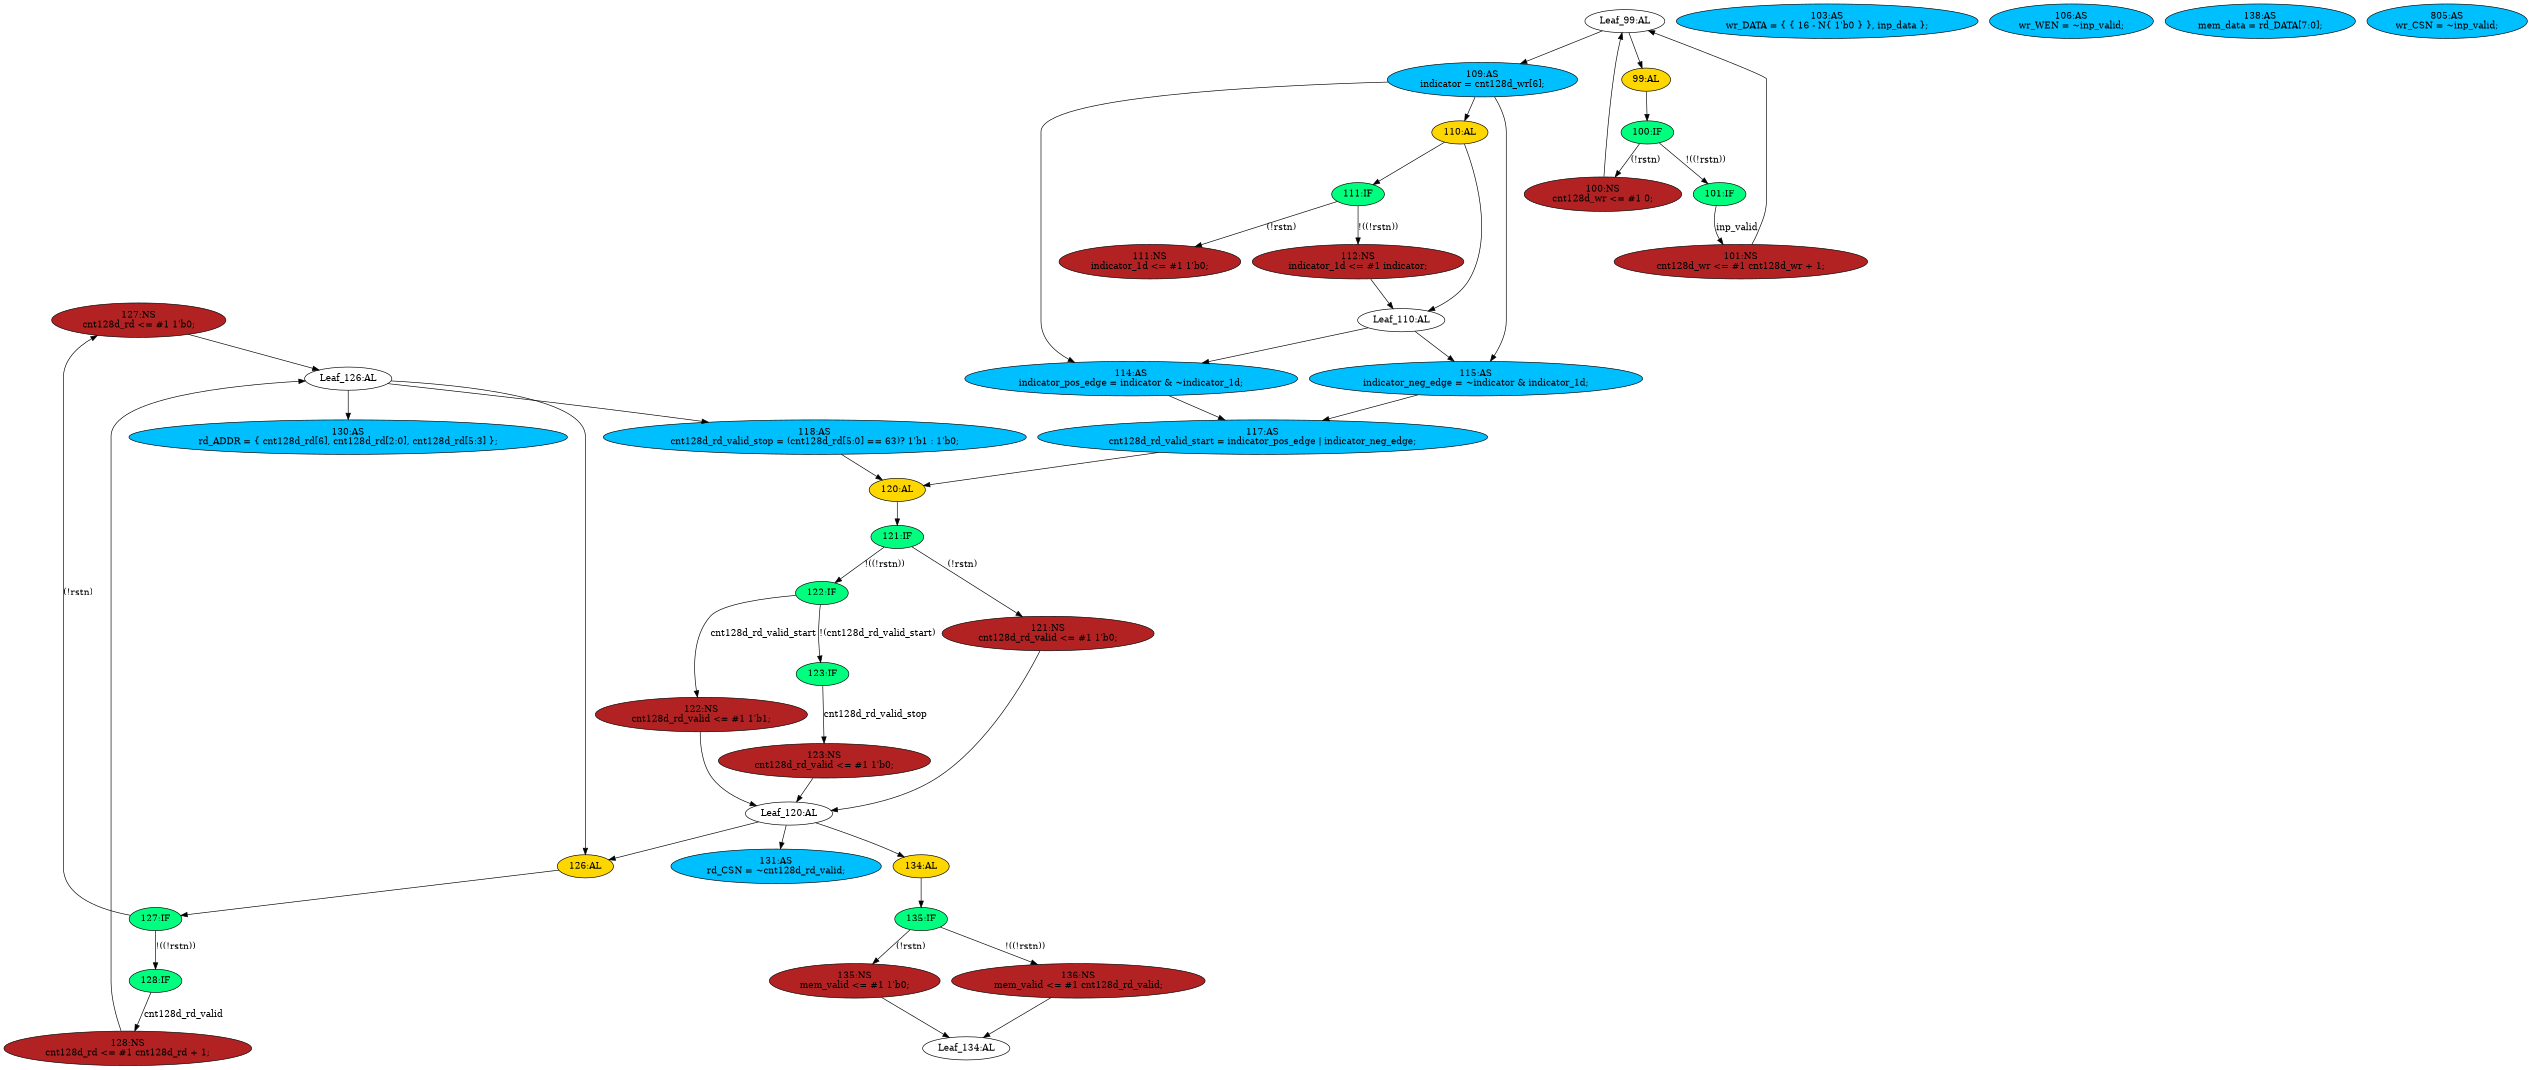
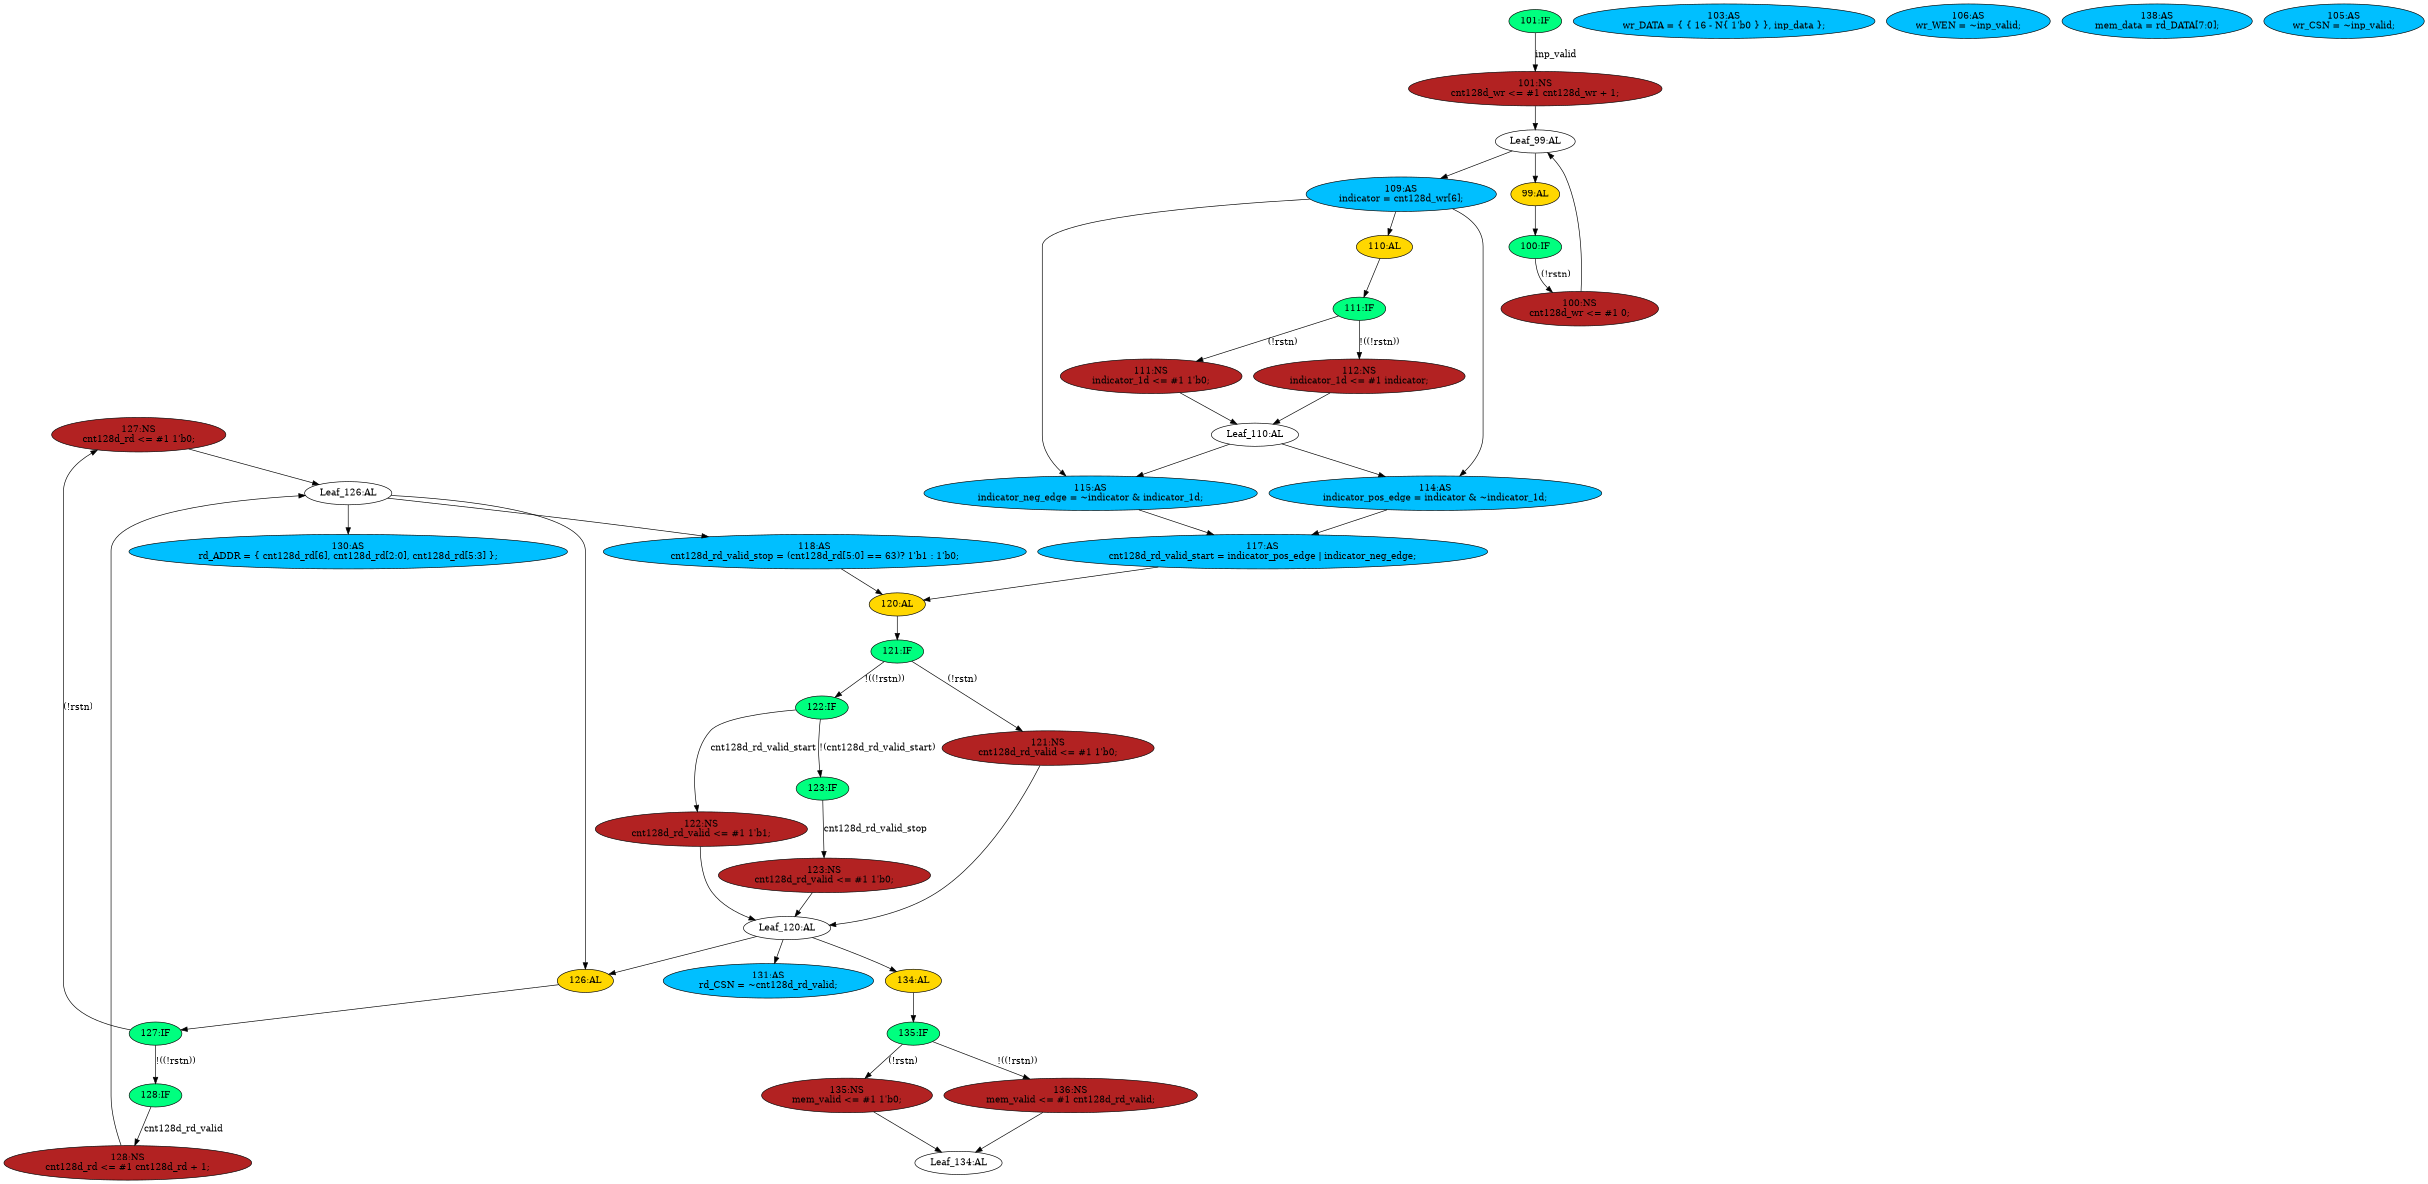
node "805:AS wr_CSN = ~inp_valid;": label "805:AS wr_CSN = ~inp_valid;" -> "105:AS wr_CSN = ~inp_valid;"
edge "100:IF" -> "101:IF": removed, label "!((!rstn))"
edge "110:AL" -> "Leaf_110:AL": now "111:NS indicator_1d <= #1 1'b0;" -> "Leaf_110:AL"
